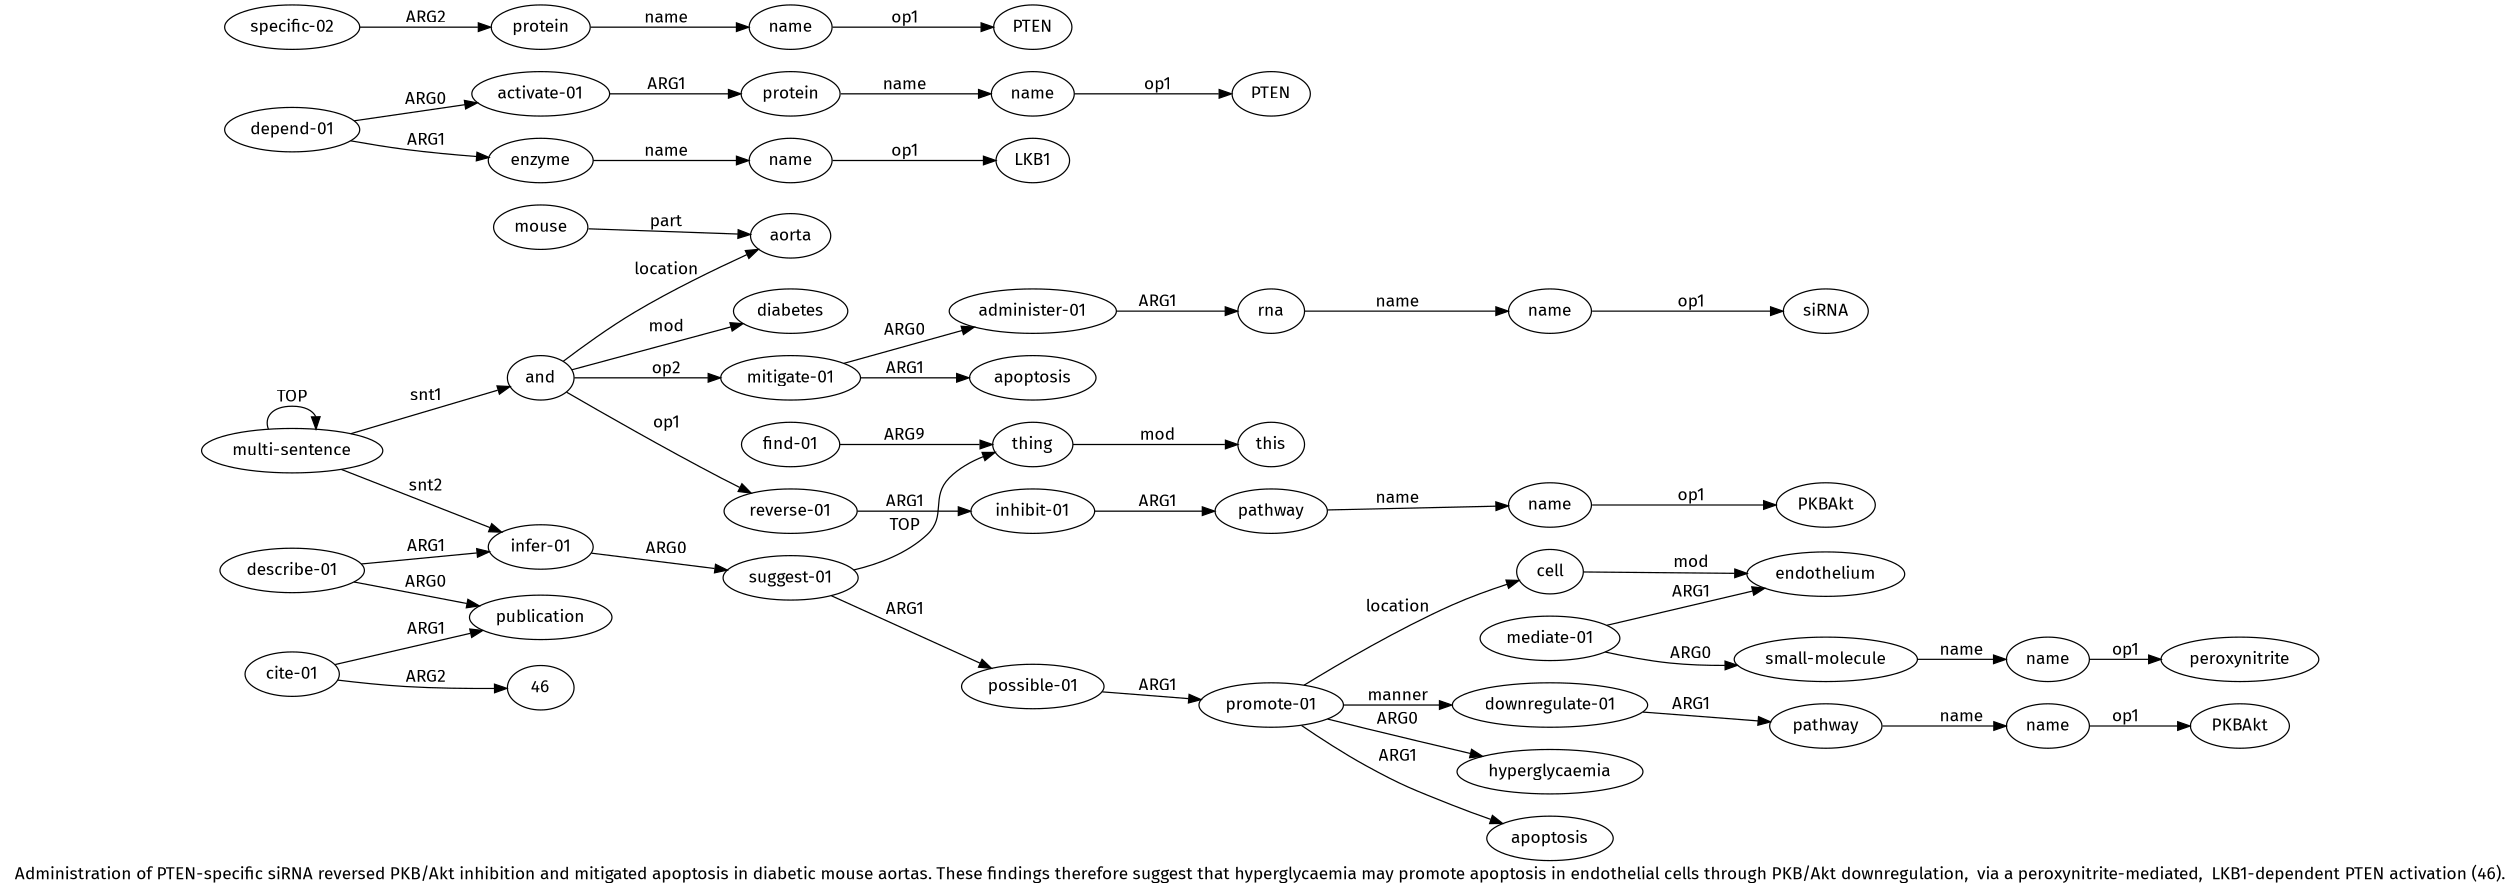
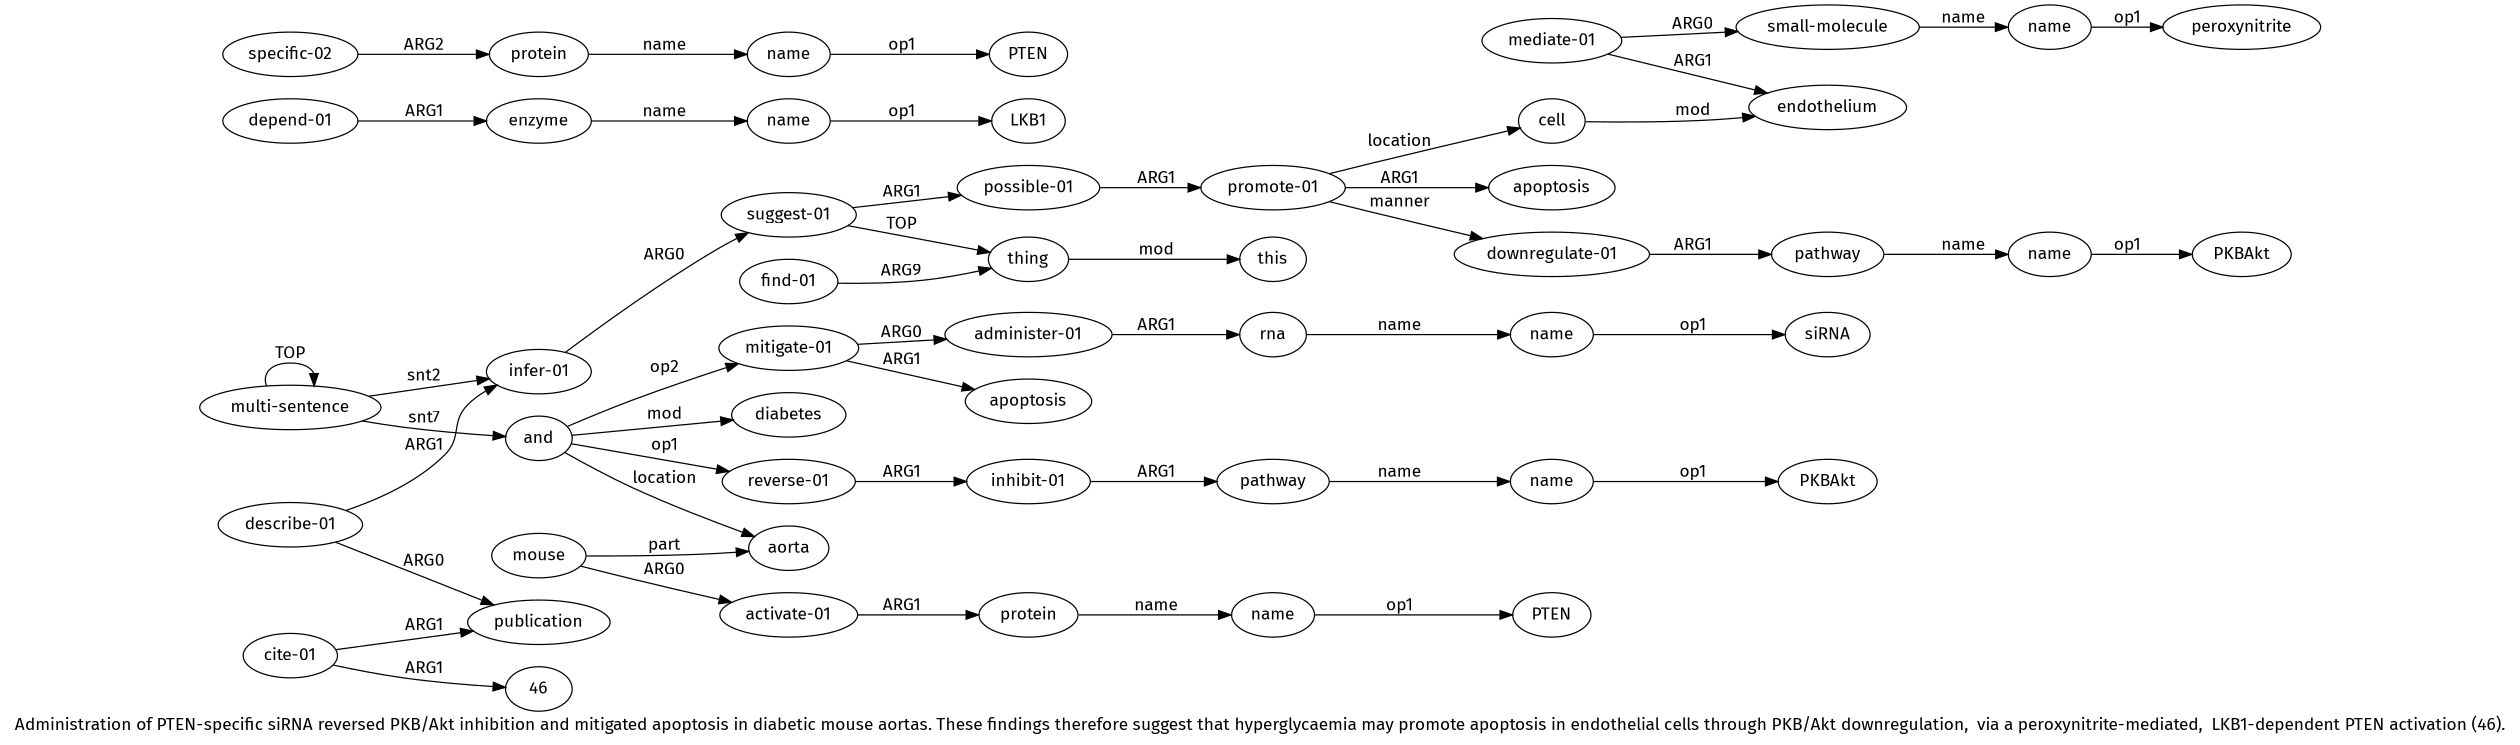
edge "depend-01" -> "activate-01": now "mouse" -> "activate-01"
edge "multi-sentence" -> "and": label "snt1" -> "snt7"
edge "cite-01" -> "46": label "ARG2" -> "ARG1"
node "hyperglycaemia": removed
